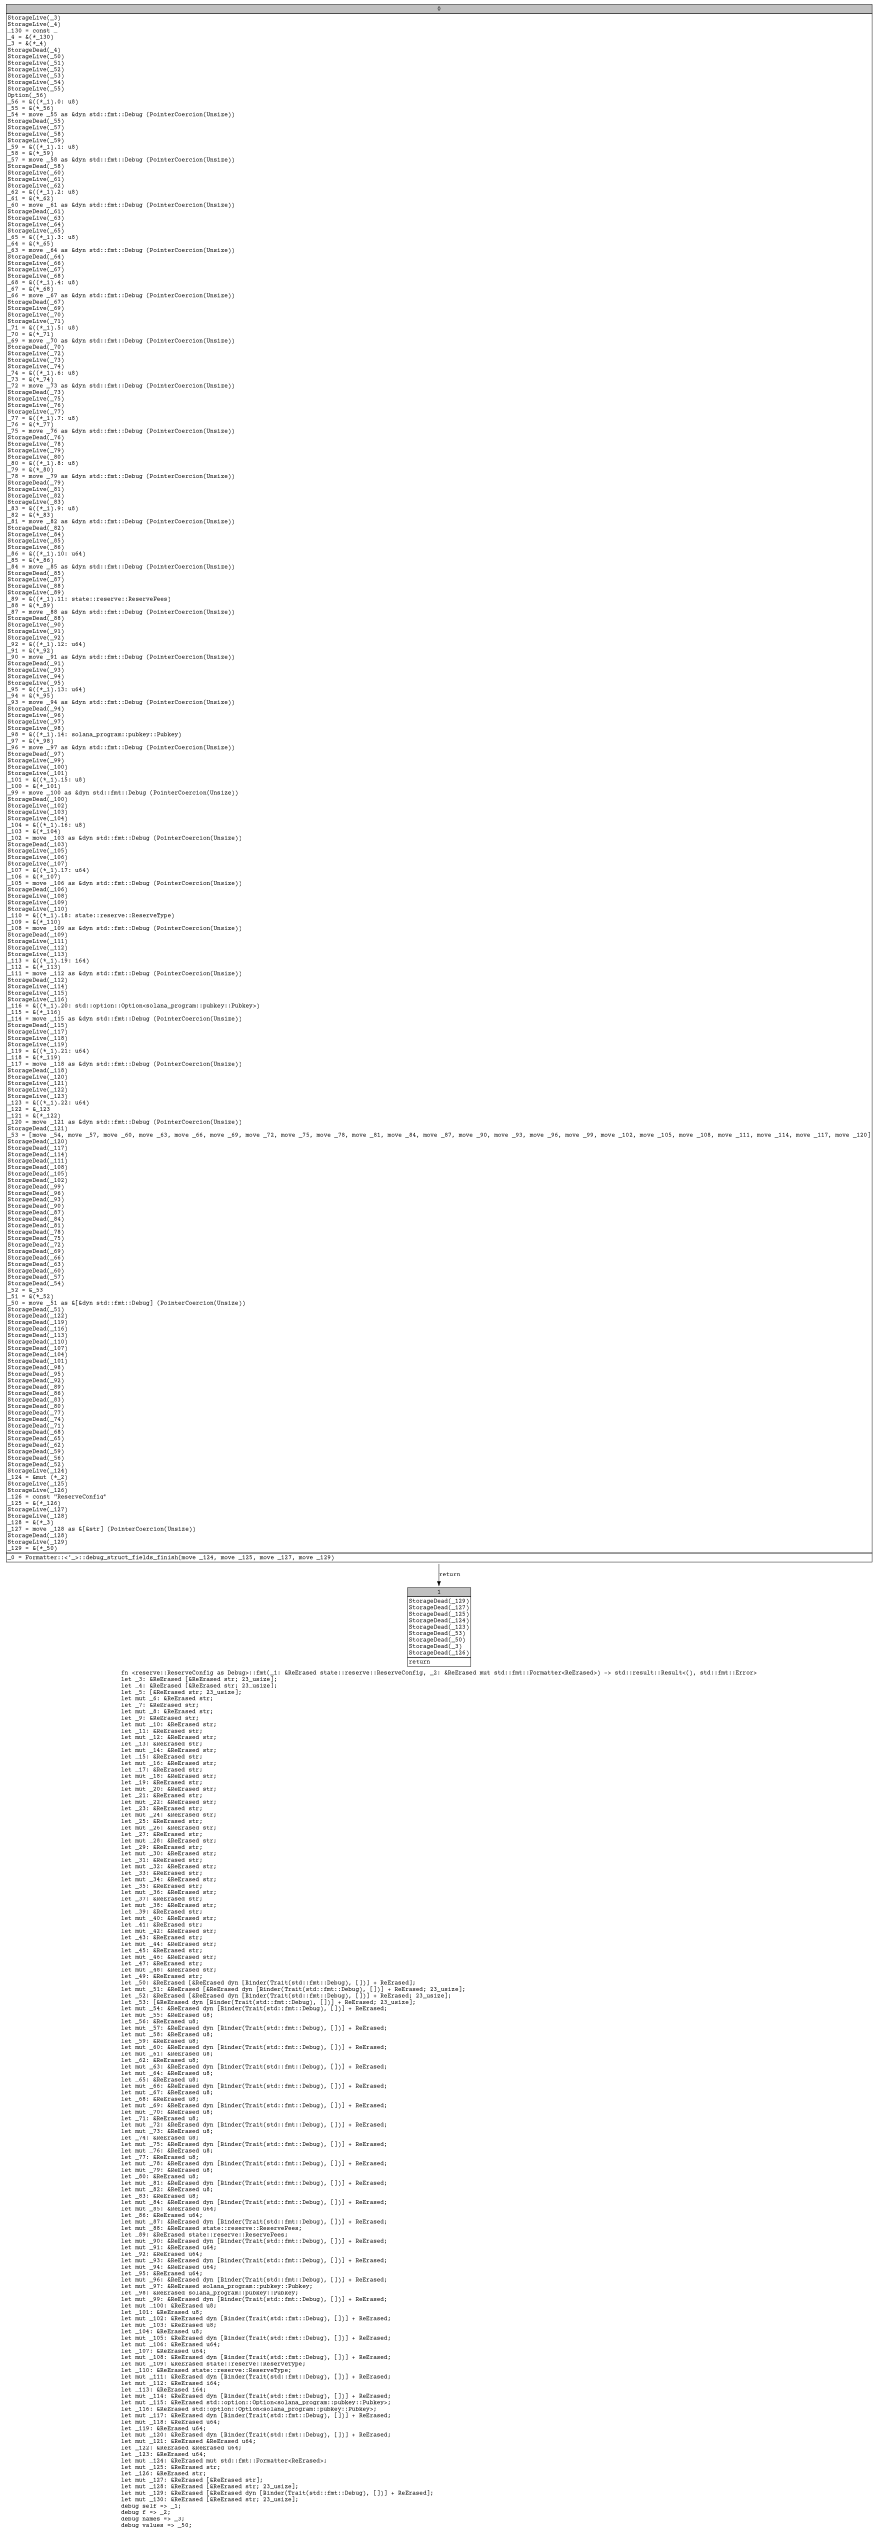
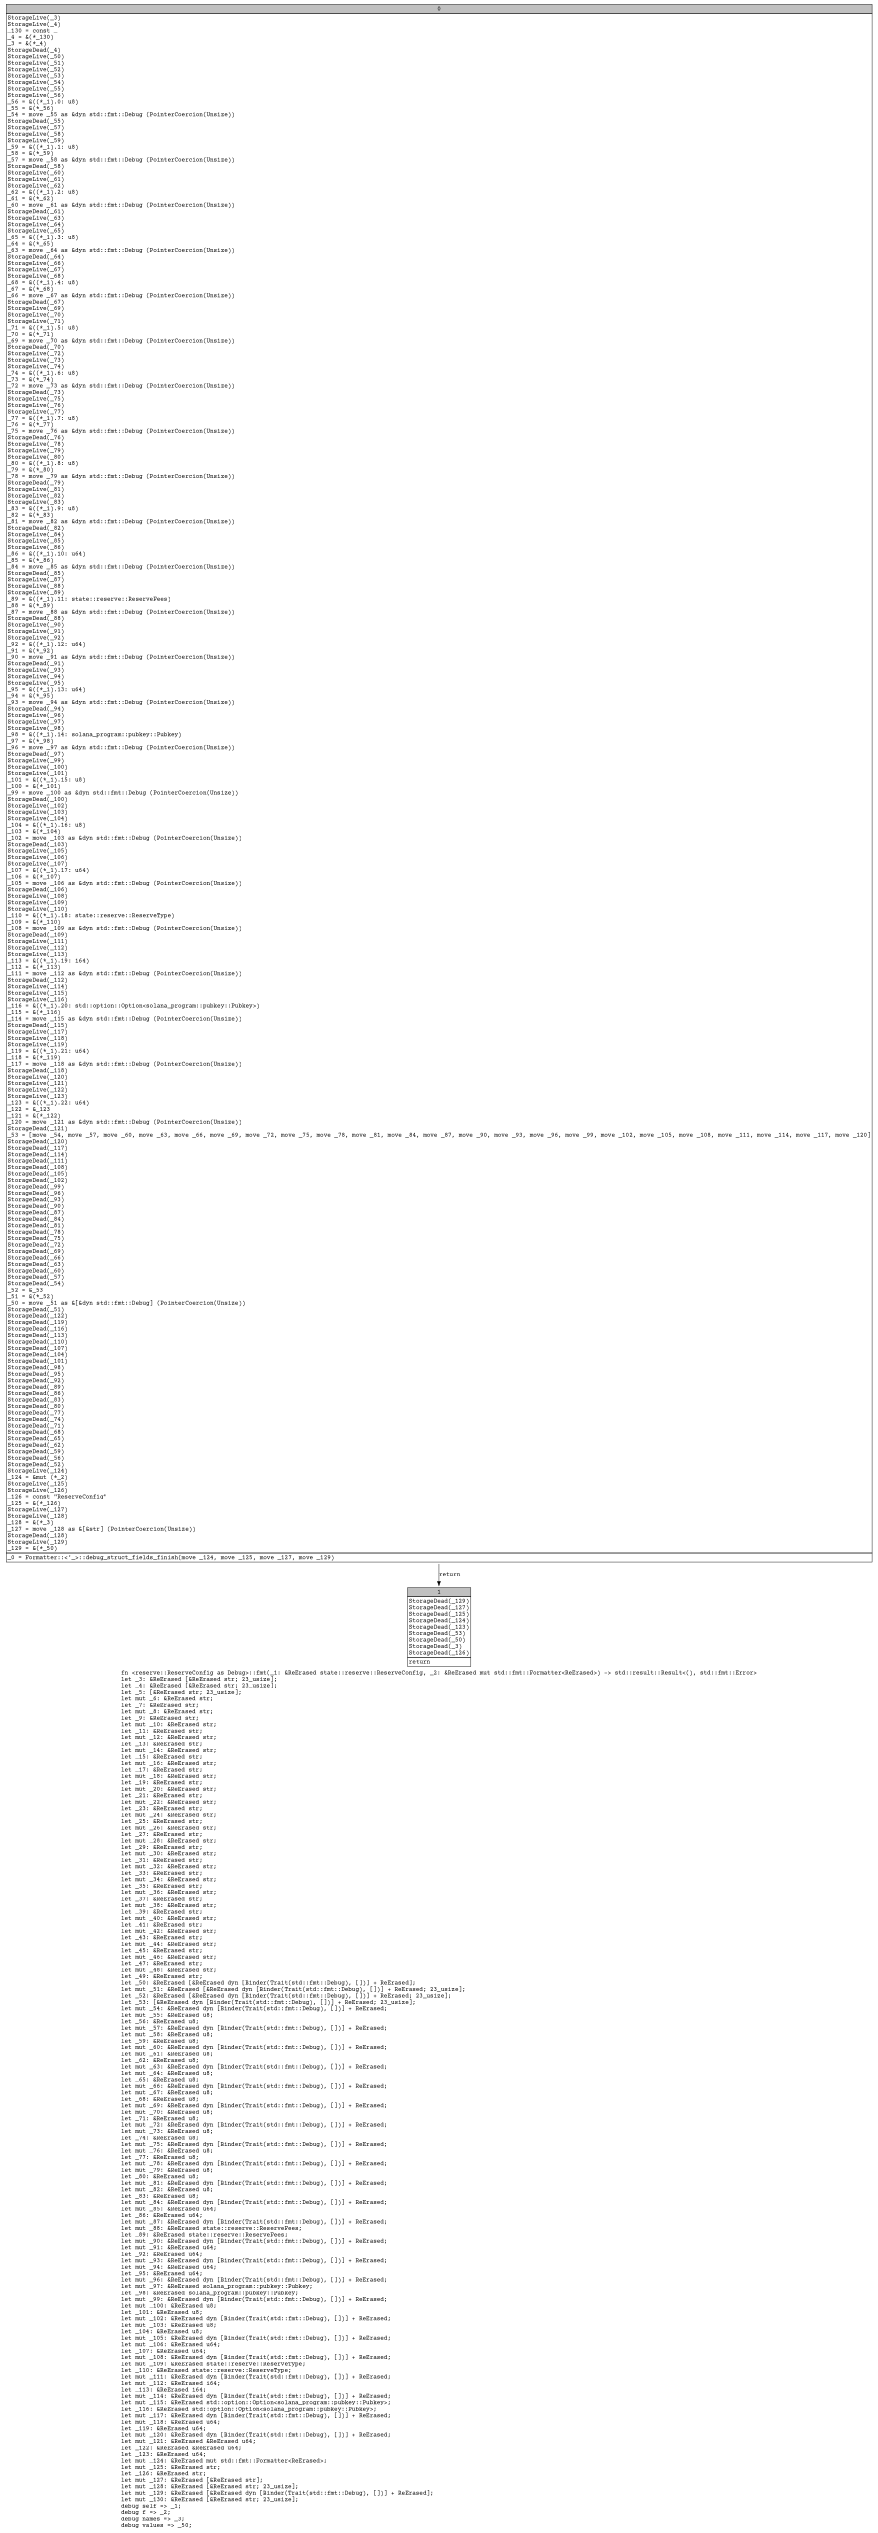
node "0": text "Option(_56)" -> "StorageLive(_56)"
